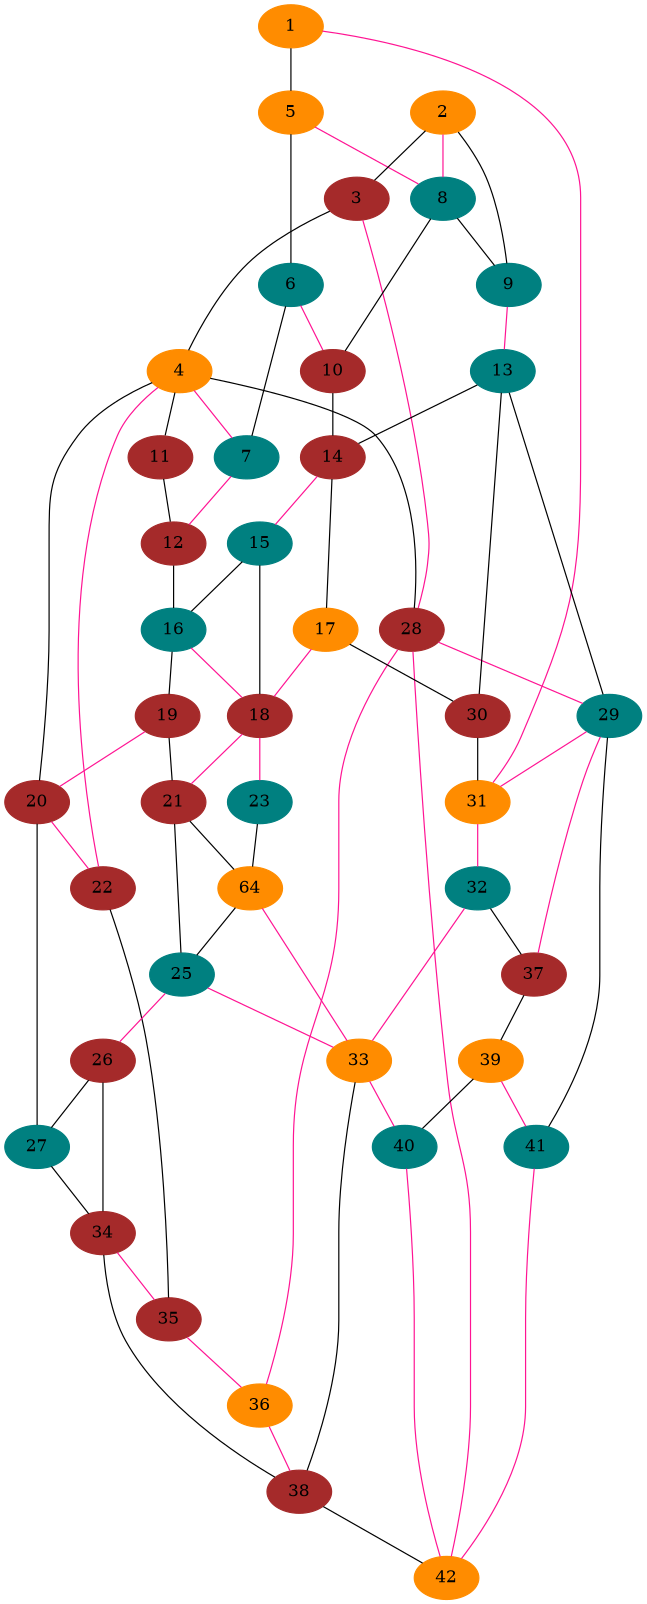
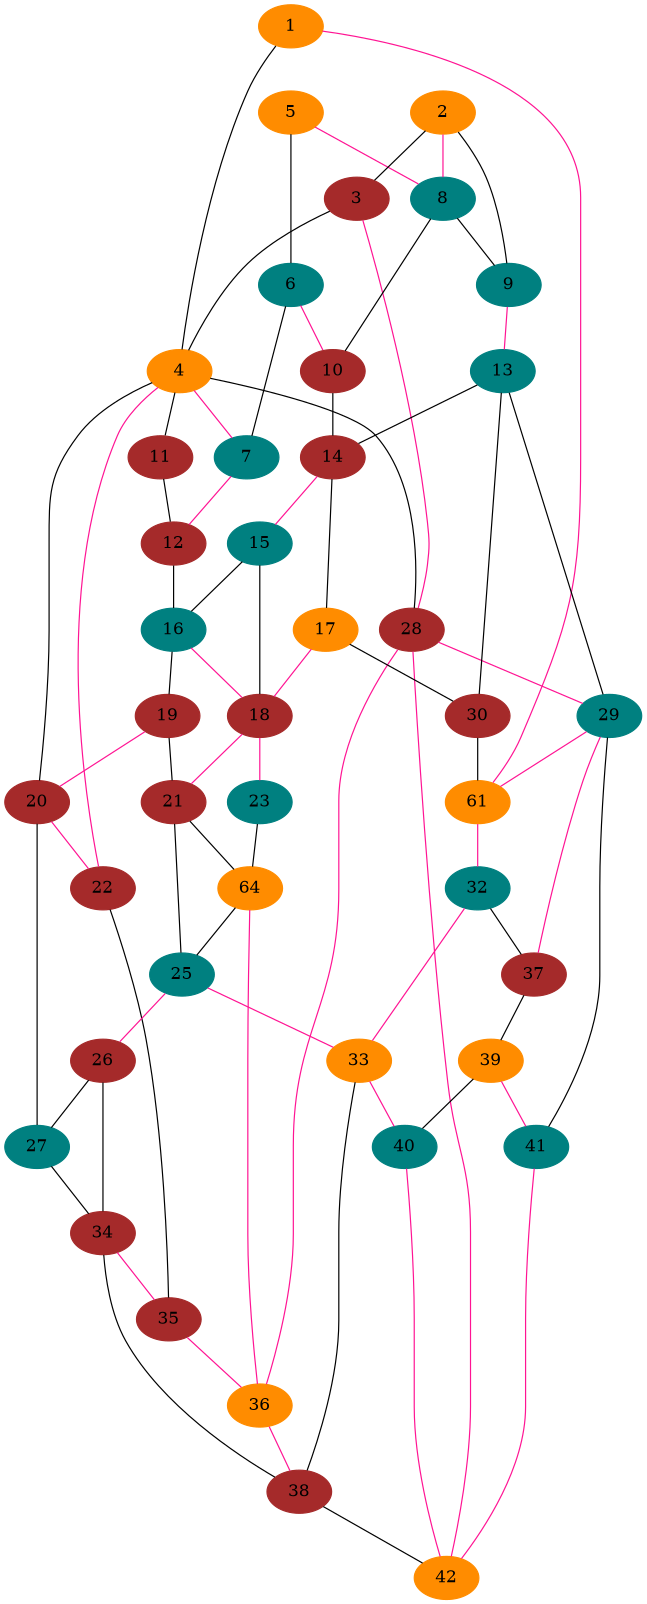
edge "1" -- "5": now "1" -- "4"
node "31": label "31" -> "61"
edge "64" -- "33": now "64" -- "36"
